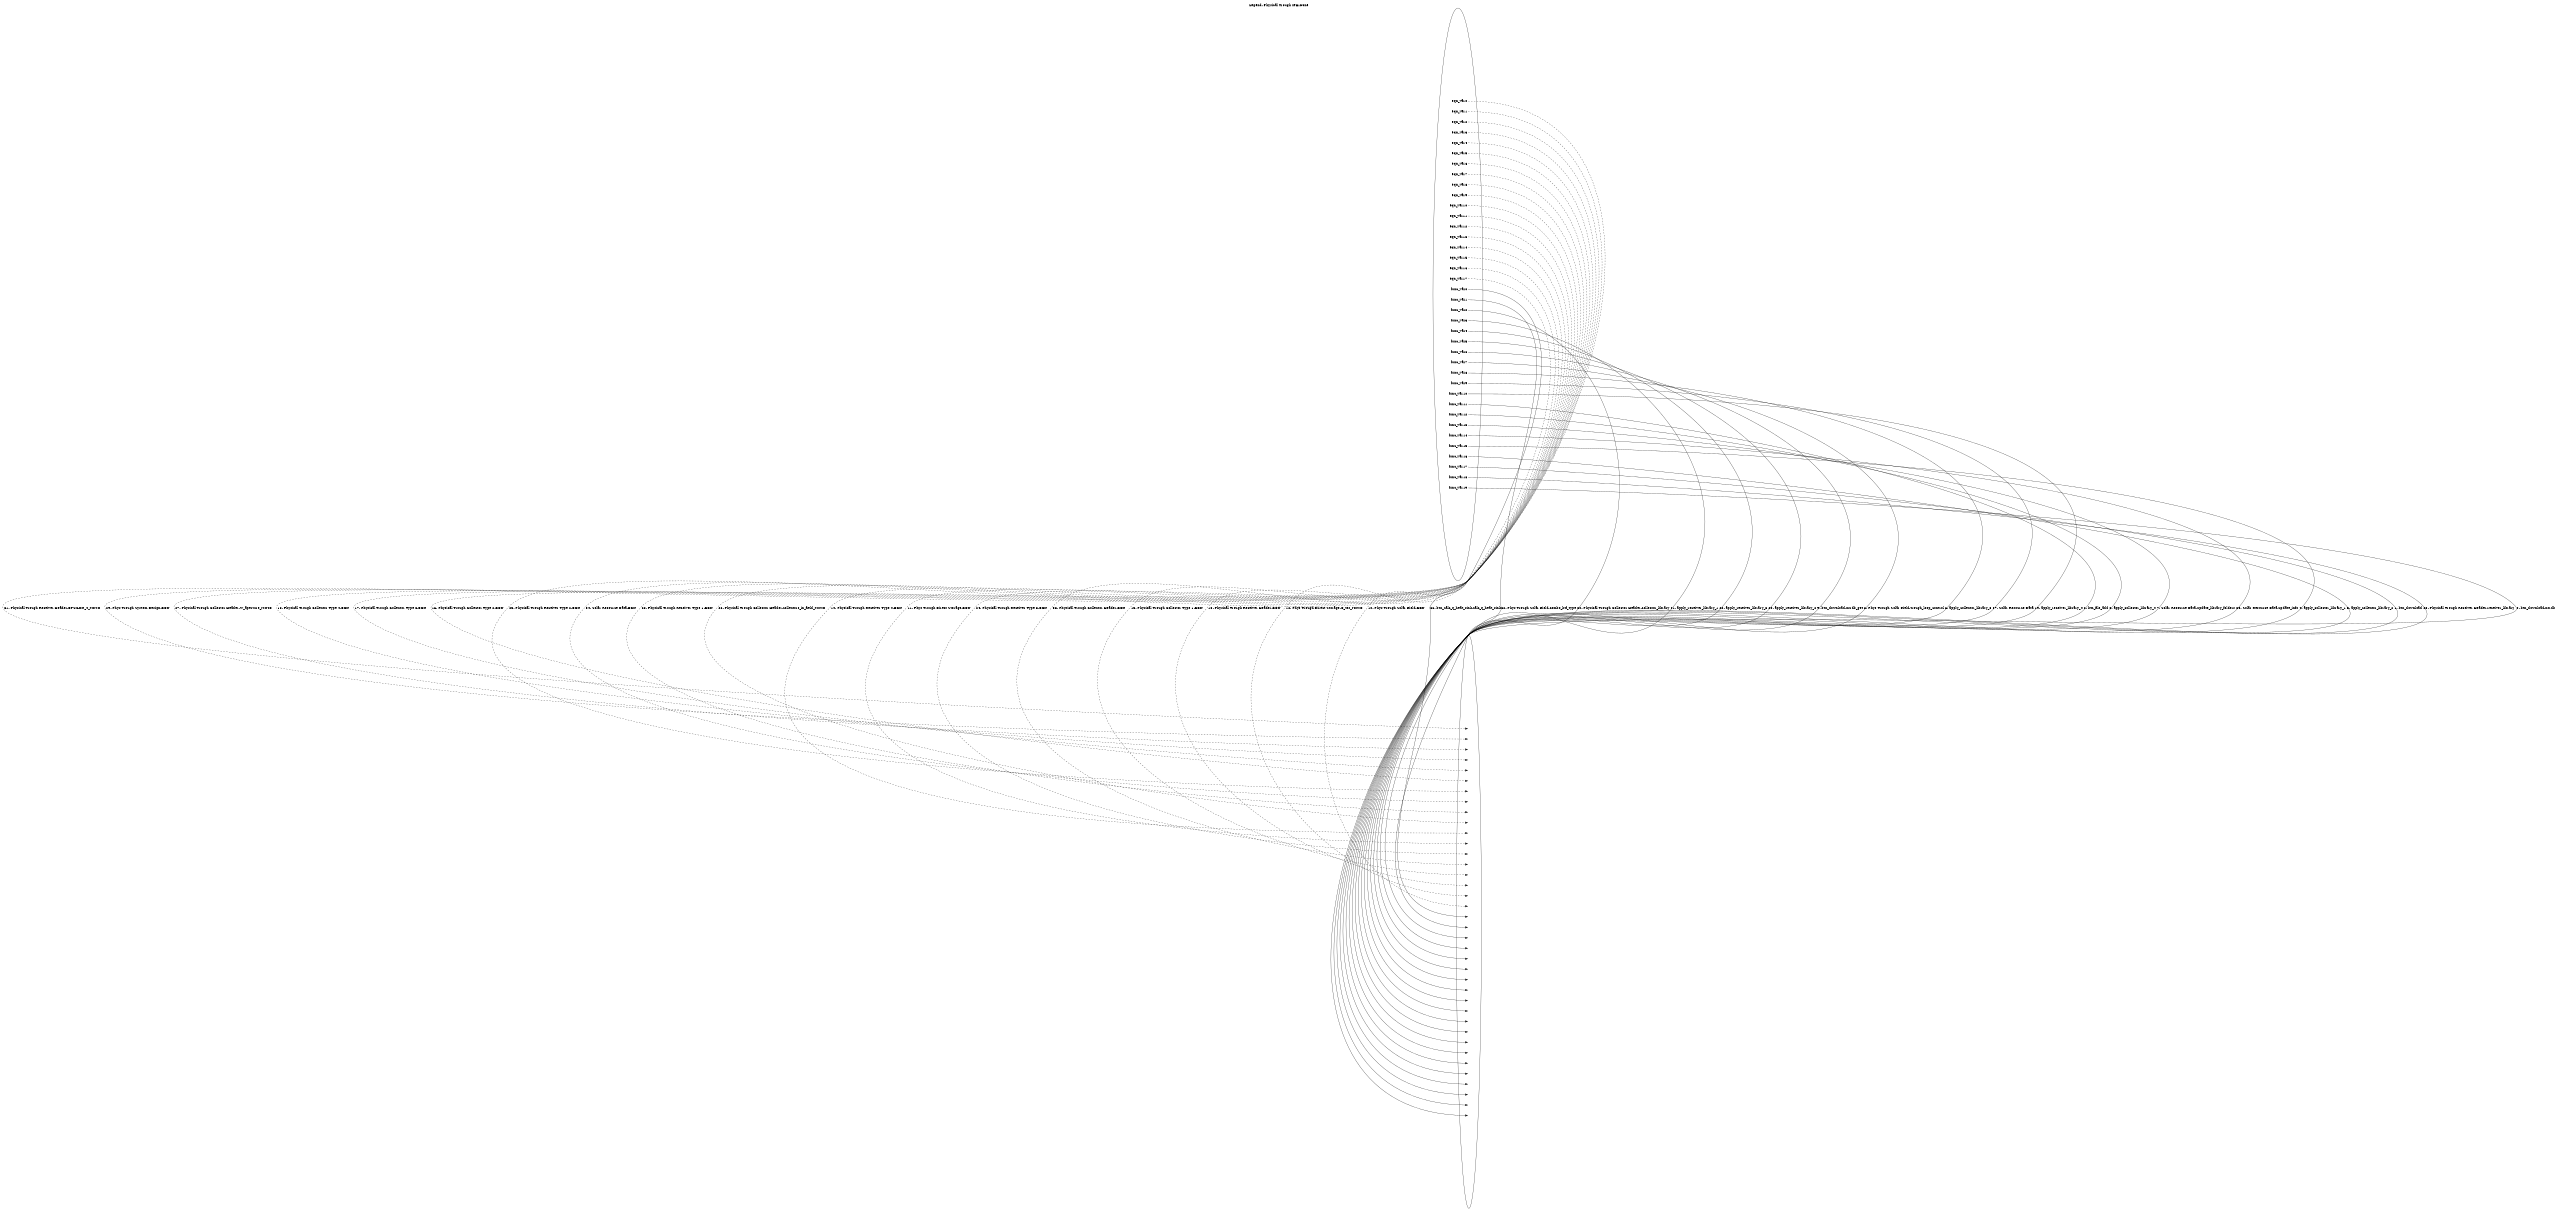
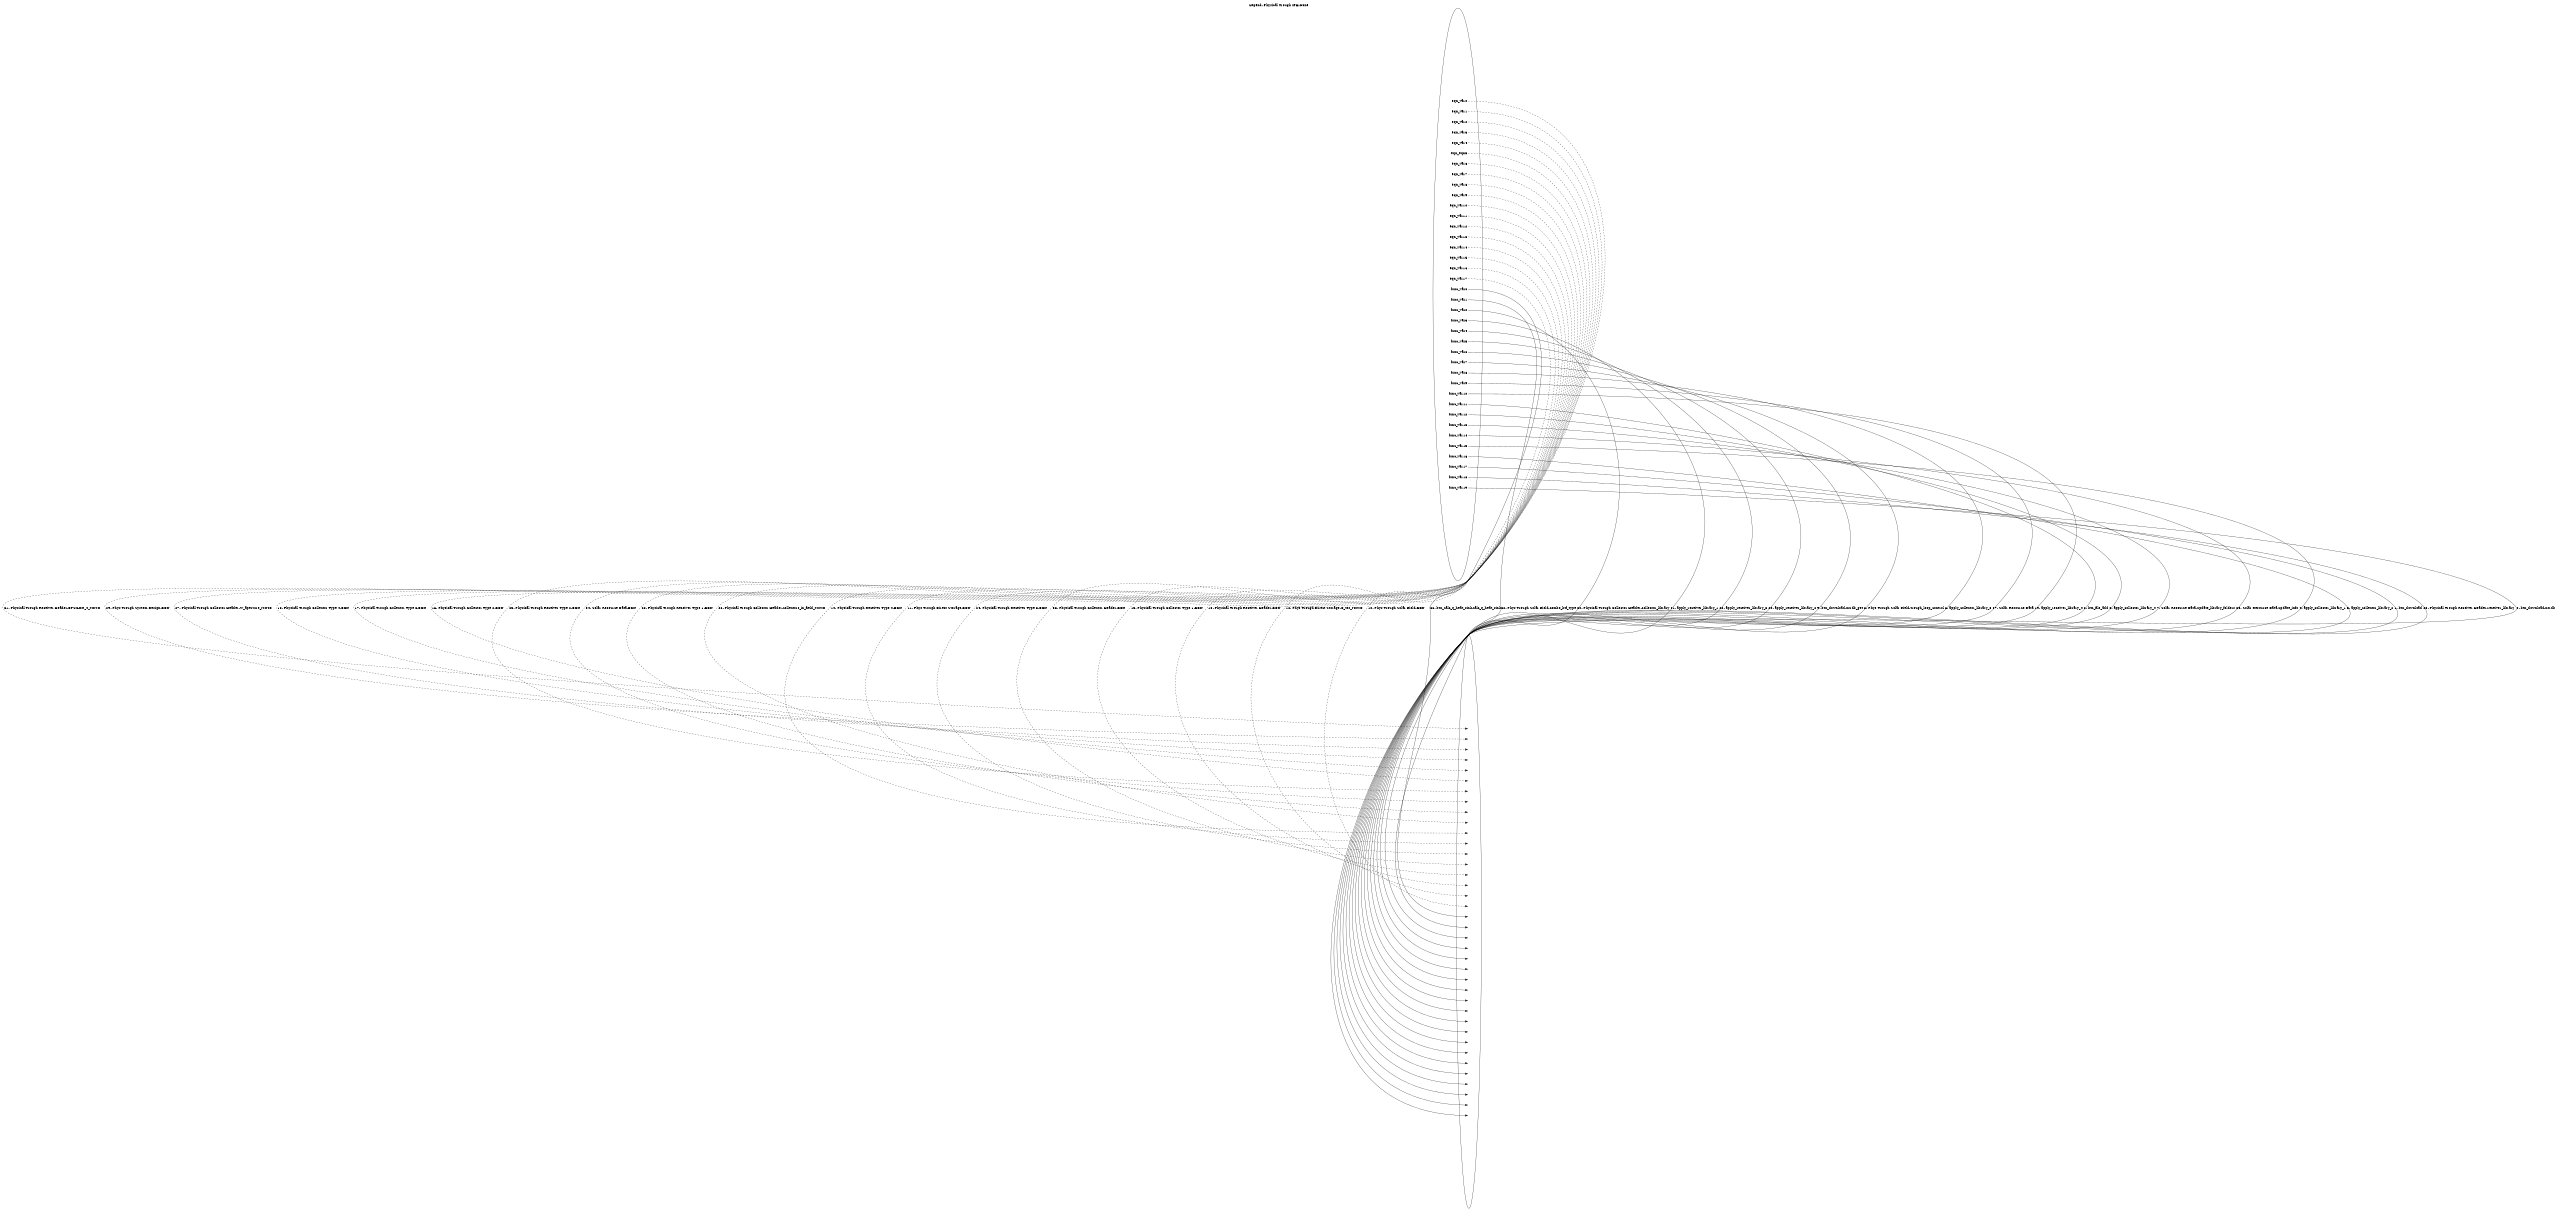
node "eqn_var0": text "eqn_var5" -> "eqn_eqn5"
